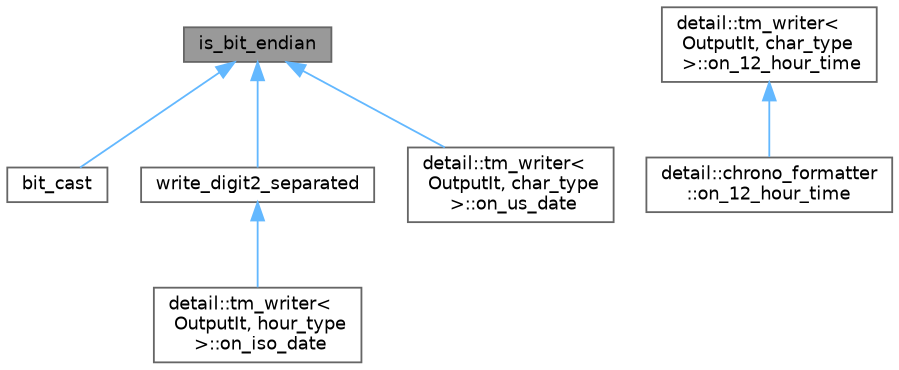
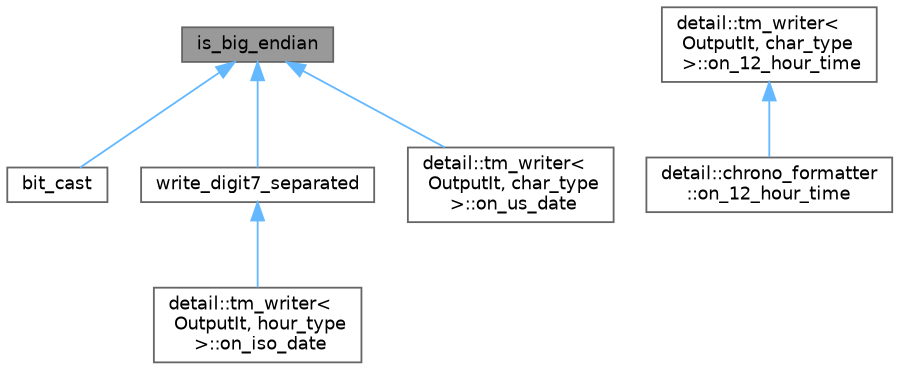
node "is_bit_endian": label "is_bit_endian" -> "is_big_endian"
node "write_digit2_separated": label "write_digit2_separated" -> "write_digit7_separated"
